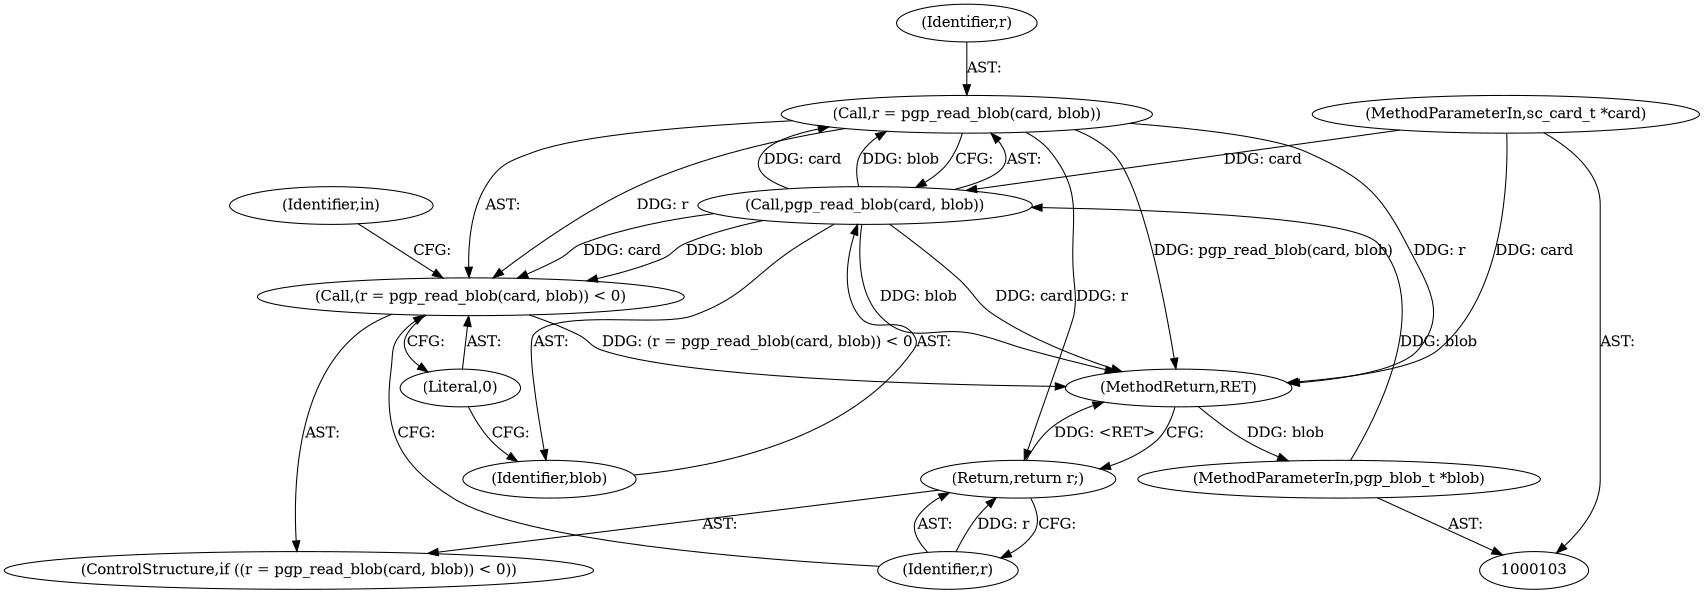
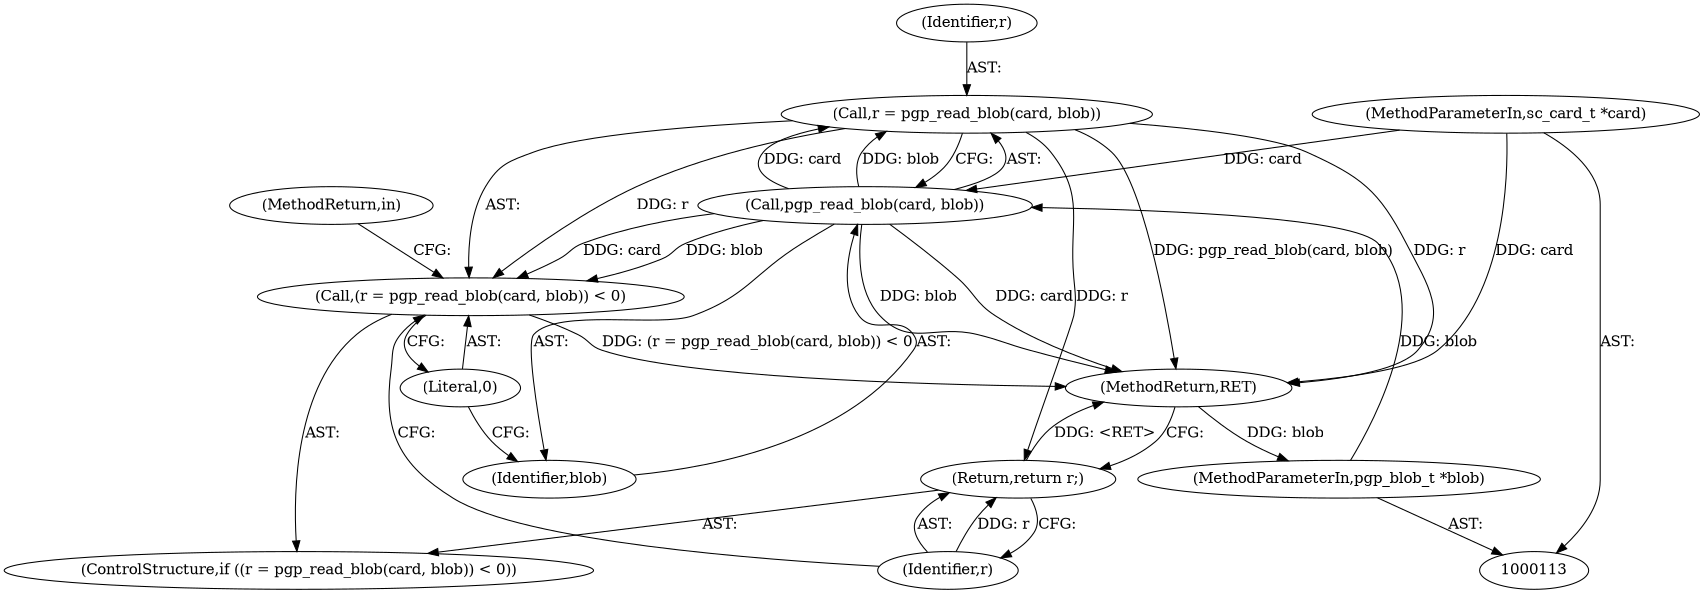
node "(Identifier,in)": label "(Identifier,in)" -> "(MethodReturn,in)"
node "1000103": label "1000103" -> "1000113"
